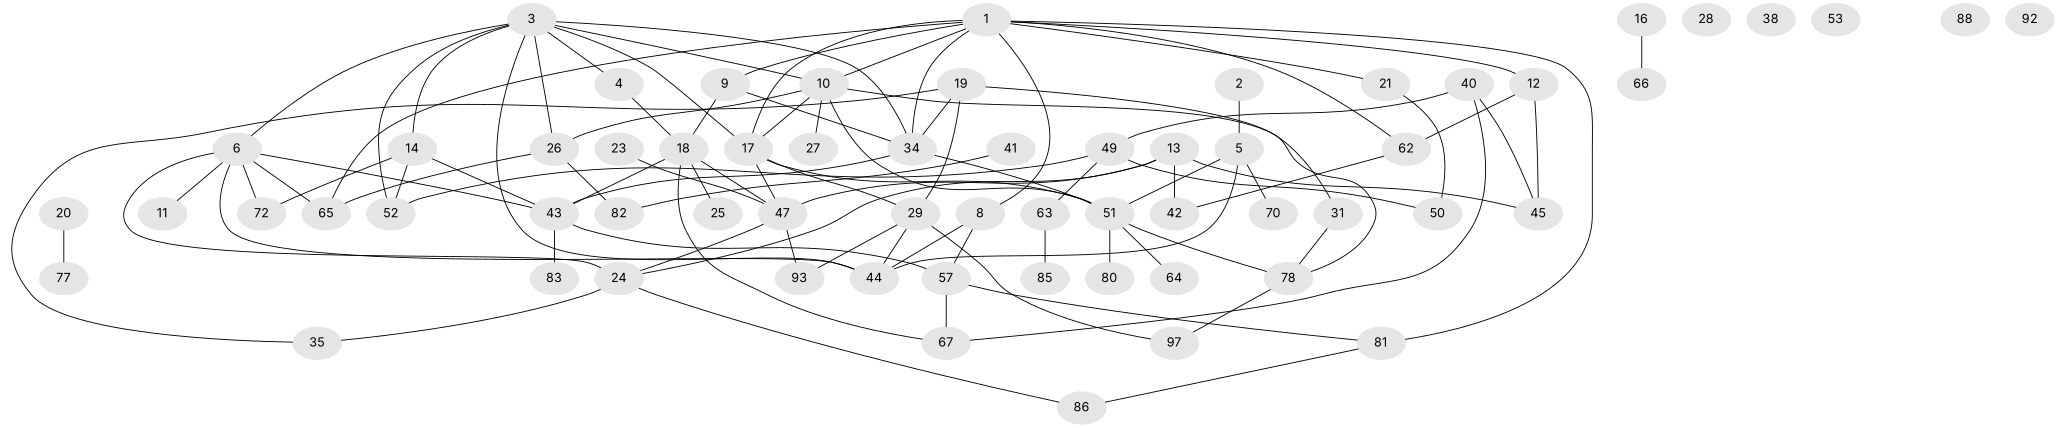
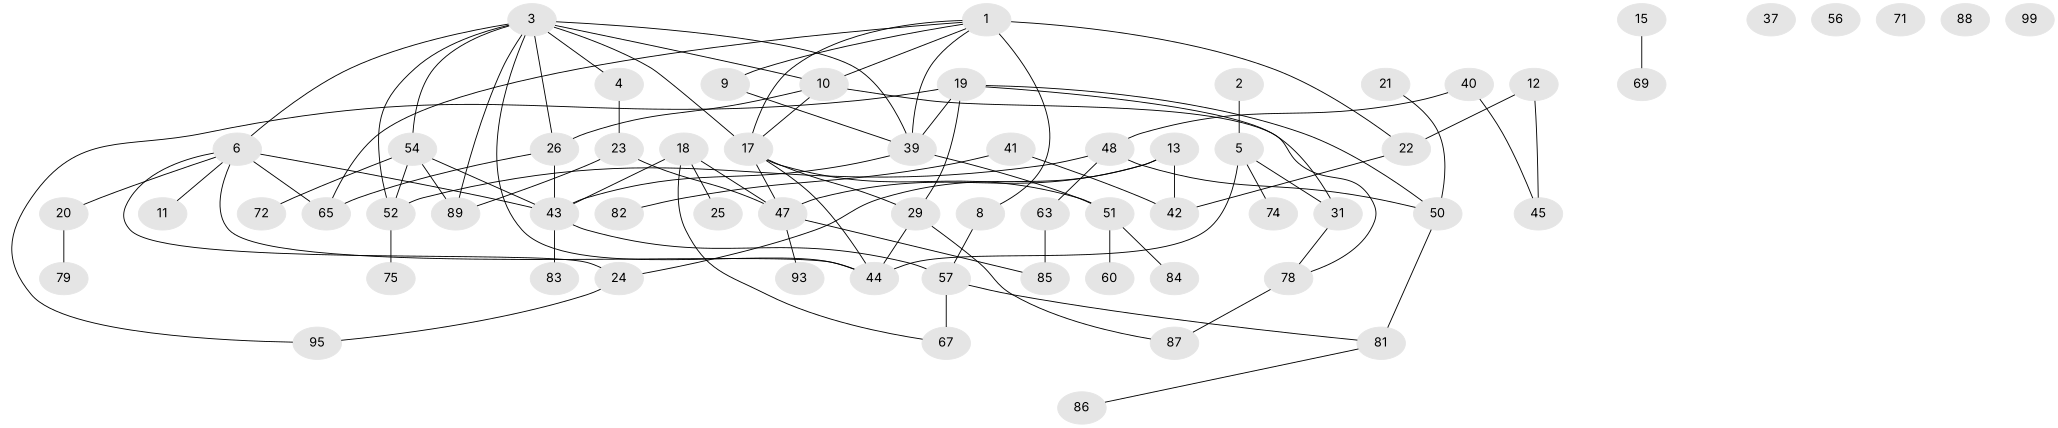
node "16": label "16" -> "15"
node "28": removed
node "38": label "38" -> "37"
node "53": label "53" -> "56"
node "71": added
node "92": label "92" -> "99"
edge "1" -- "12": removed
edge "1" -- "21": removed
edge "1" -- "81": now "50" -- "81"
node "66": label "66" -> "69"
edge "9" -- "18": removed
edge "19" -- "50": added
edge "4" -- "18": now "4" -- "23"
node "14": label "14" -> "54"
node "27": removed
node "34": label "34" -> "39"
node "49": label "49" -> "48"
node "62": label "62" -> "22"
edge "6" -- "72": now "6" -- "20"
edge "26" -- "82": now "26" -- "43"
edge "41" -- "42": added
edge "5" -- "51": now "5" -- "31"
edge "13" -- "45": removed
edge "10" -- "51": removed
node "89": added
node "70": label "70" -> "74"
edge "29" -- "93": removed
edge "8" -- "44": now "17" -- "44"
edge "51" -- "78": removed
edge "47" -- "24": now "47" -- "85"
node "77": label "77" -> "79"
node "75": added
node "80": label "80" -> "60"
node "64": label "64" -> "84"
edge "40" -- "67": removed
node "35": label "35" -> "95"
node "97": label "97" -> "87"
edge "24" -- "86": removed
